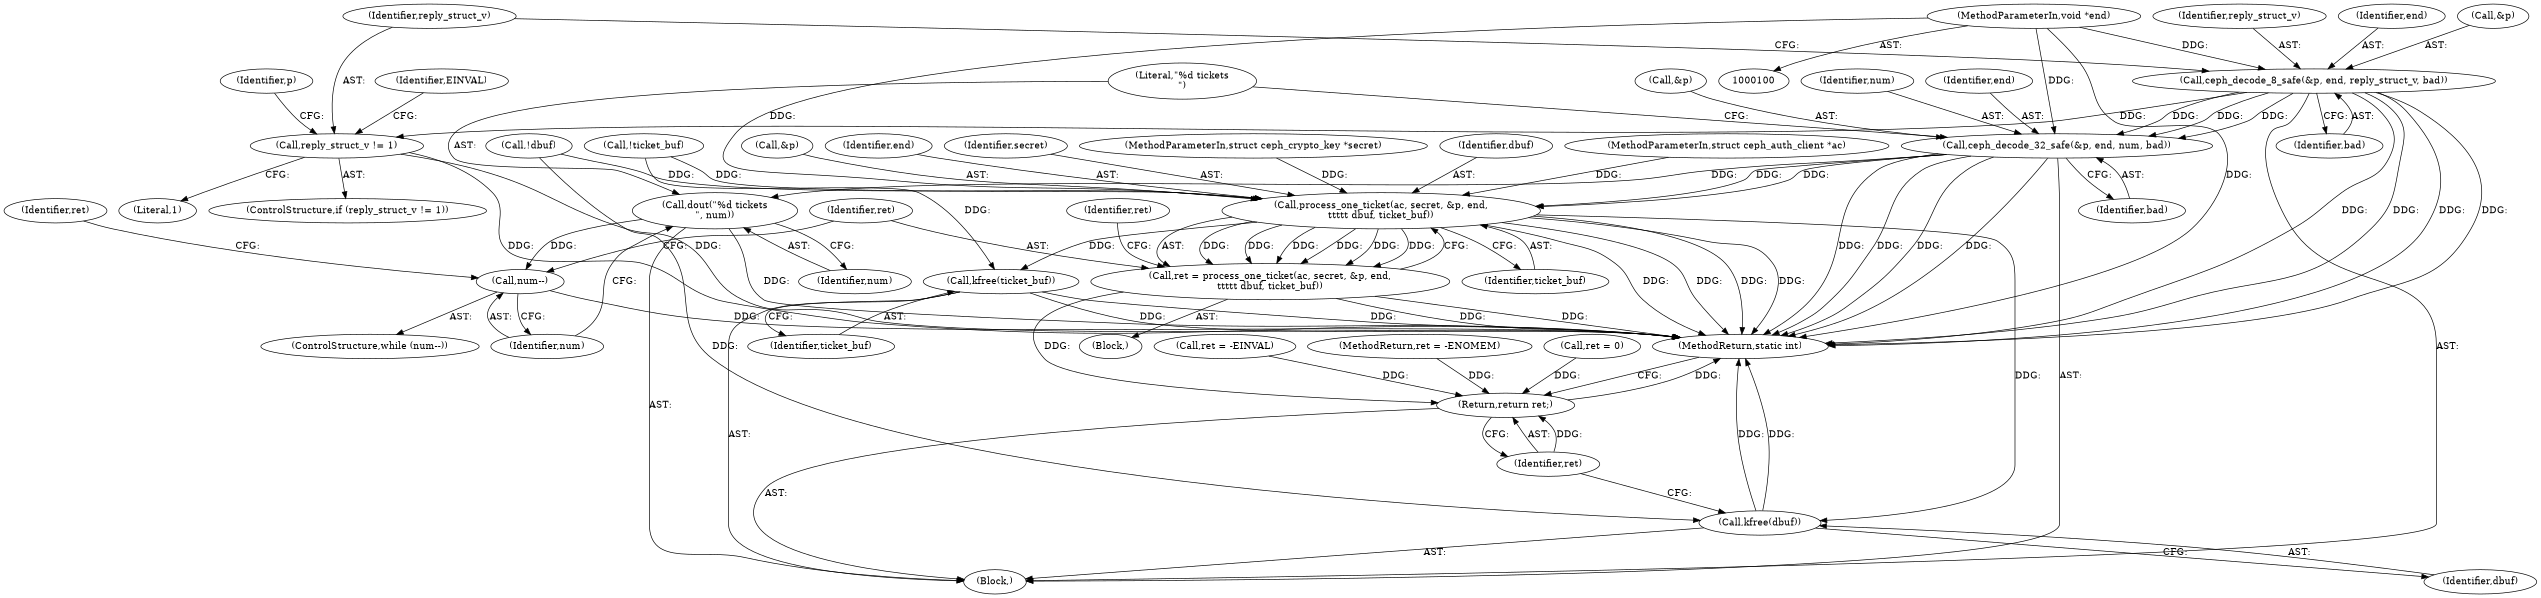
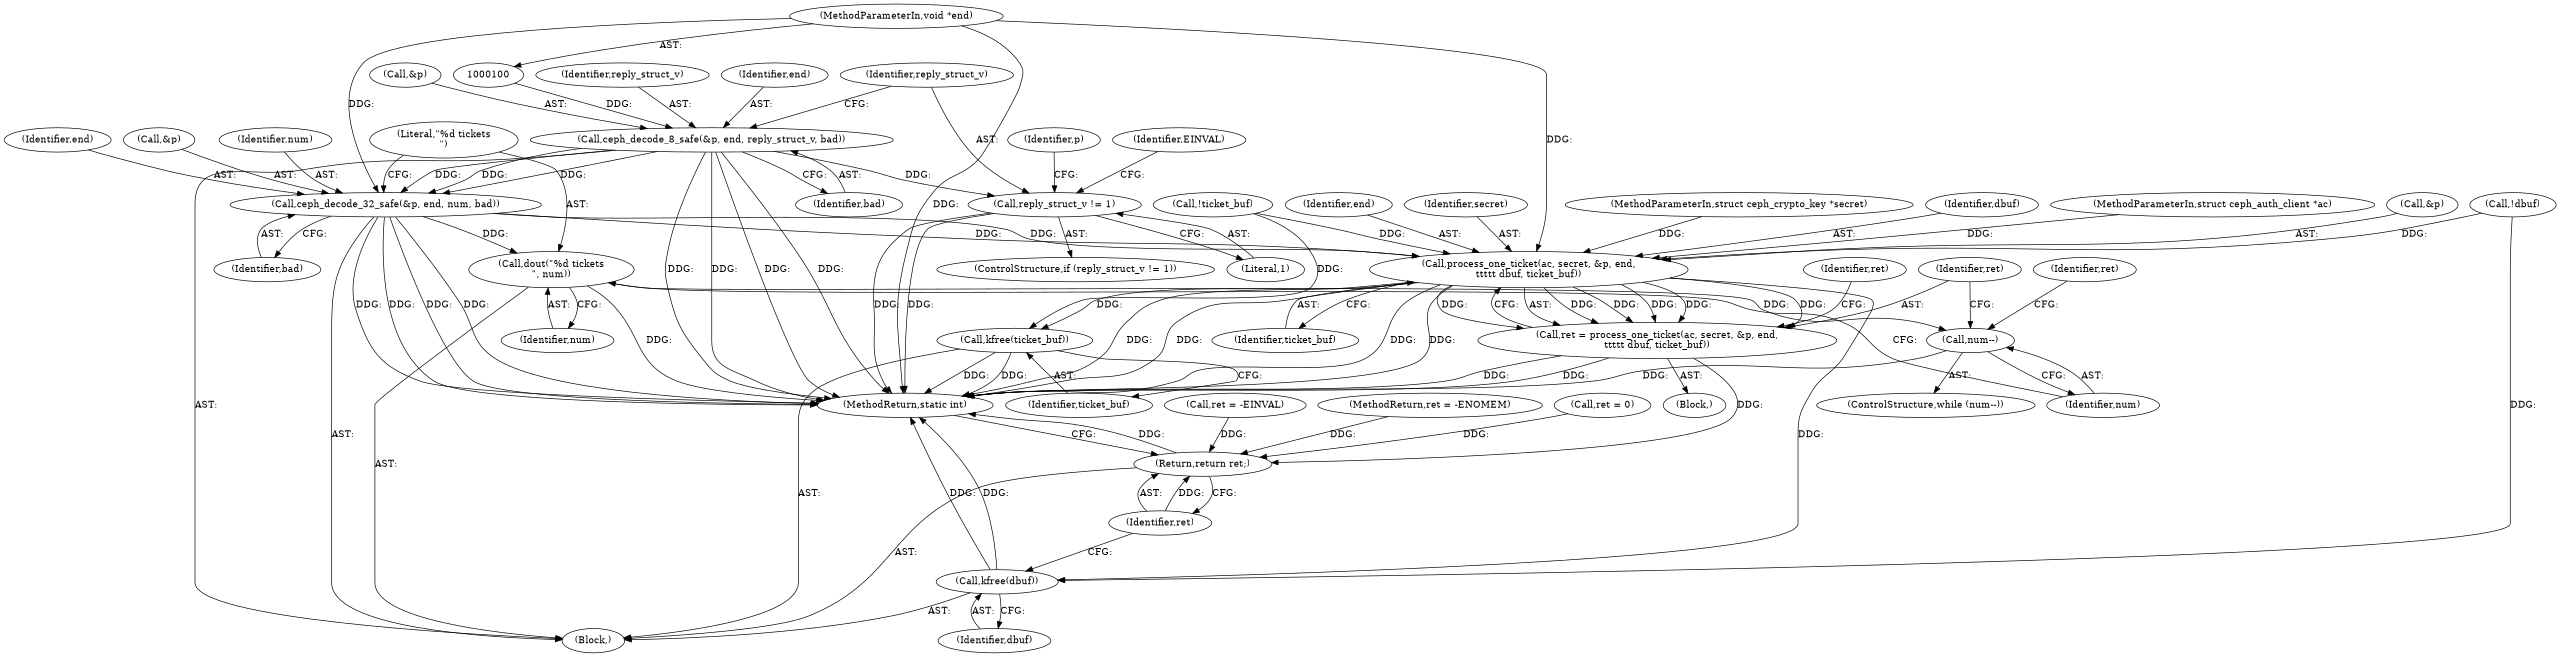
edge "(MethodParameterIn,void *end)" -> "(Call,ceph_decode_8_safe(&p, end, reply_struct_v, bad))": now "1000100" -> "(Call,ceph_decode_8_safe(&p, end, reply_struct_v, bad))"
edge "(Literal,1)" -> "(Call,reply_struct_v != 1)": added, label "AST:"
